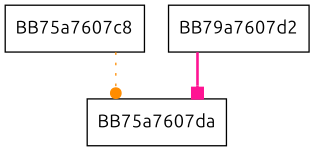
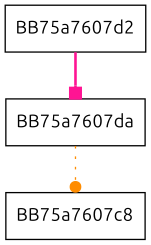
node "BB79a7607d2": label "BB79a7607d2" -> "BB75a7607d2"
edge "BB75a7607c8" -> "BB75a7607da": reversed
